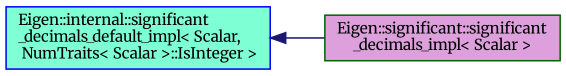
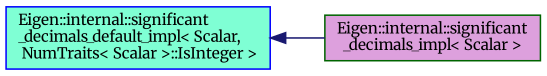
node "Eigen::significant::significant _decimals_impl< Scalar >": label "Eigen::significant::significant _decimals_impl< Scalar >" -> "Eigen::internal::significant _decimals_impl< Scalar >"
